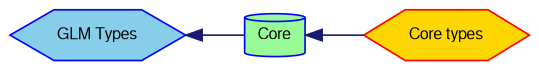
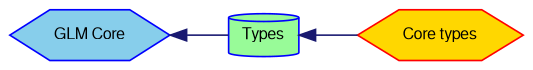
node "GLM Types": label "GLM Types" -> "GLM Core"
node "Core": label "Core" -> "Types"
